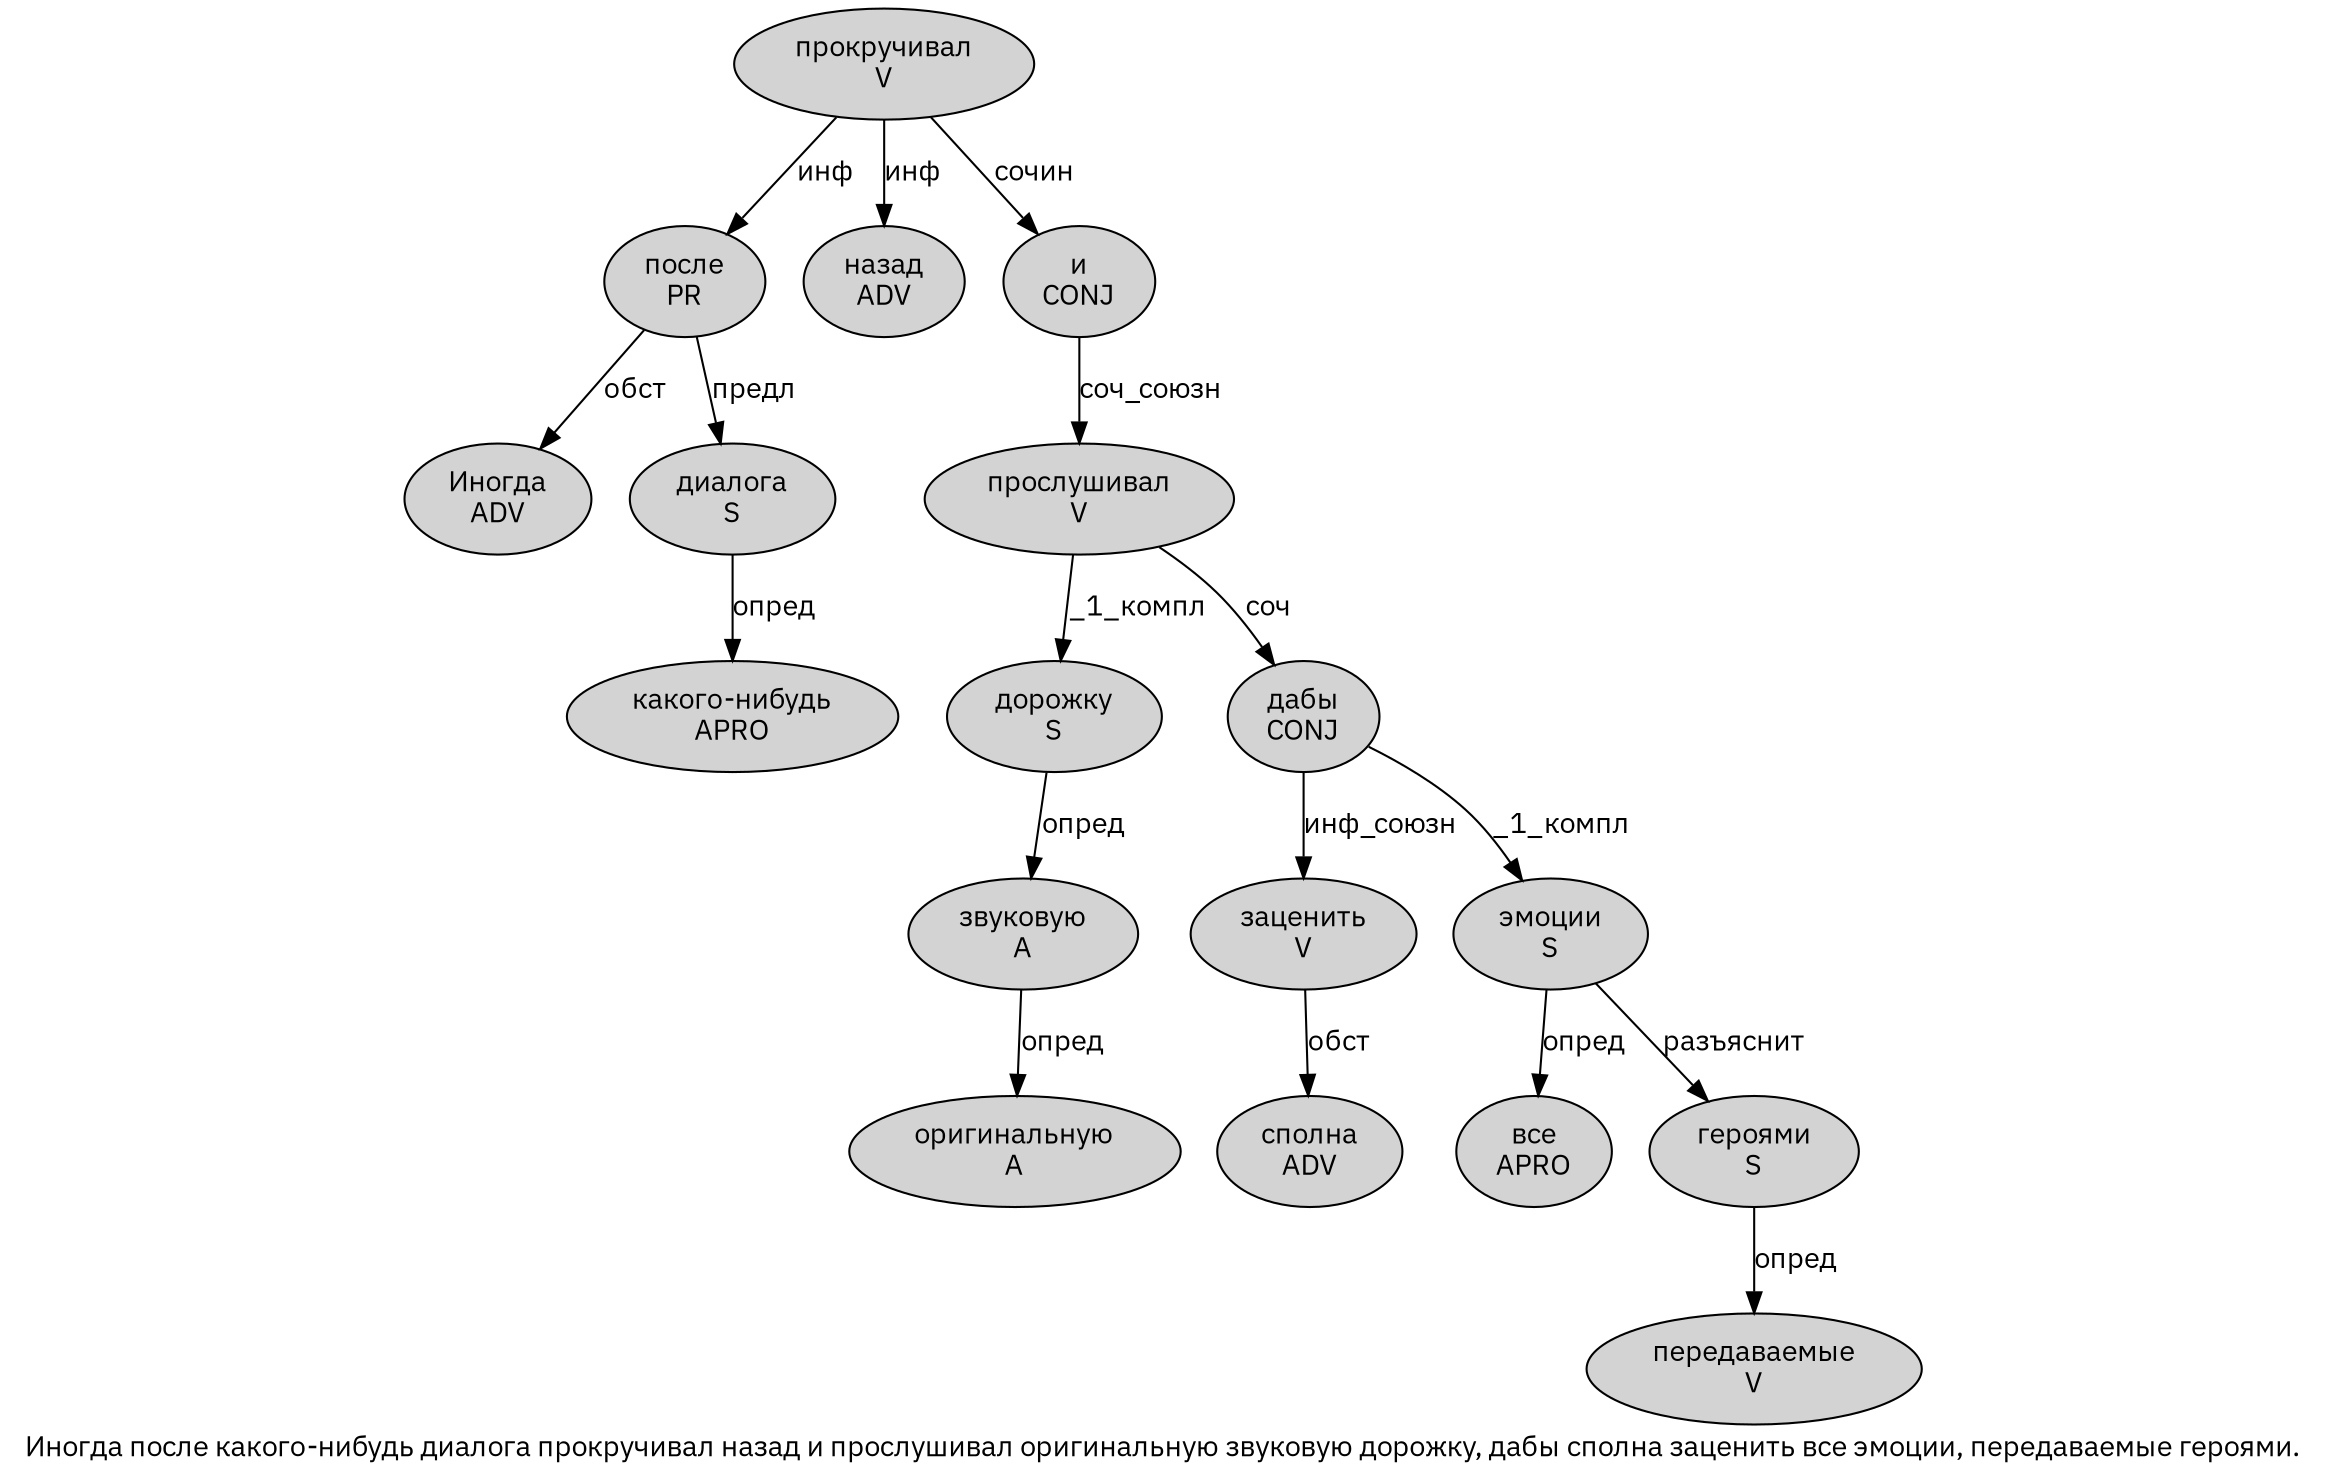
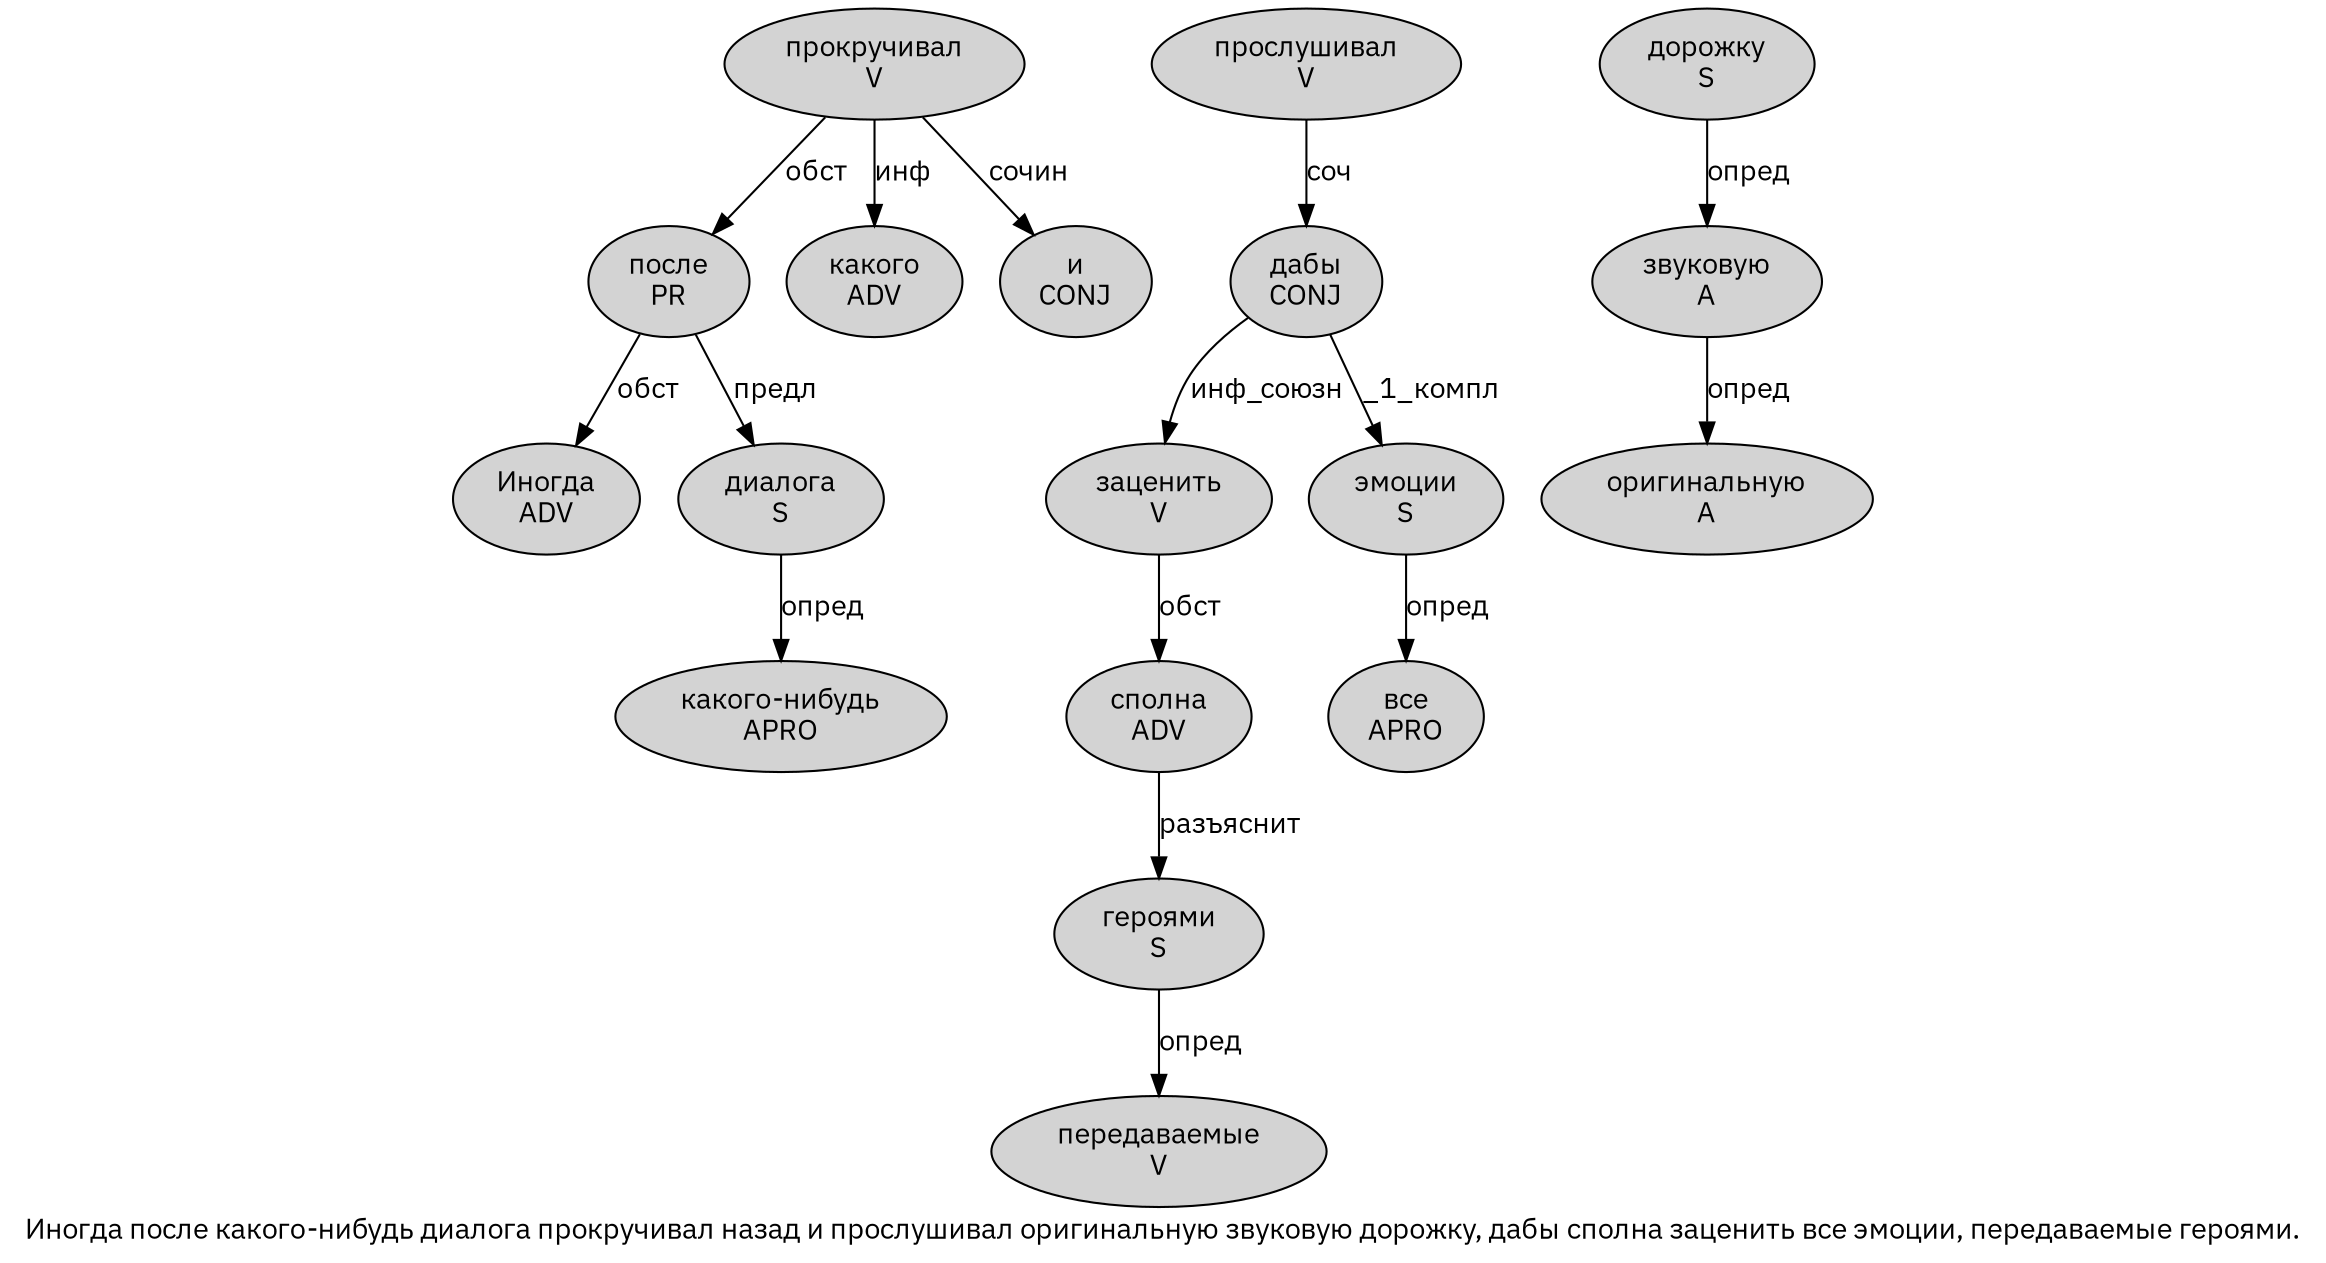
edge "прокручивал V" -> "после PR": label "инф" -> "обст"
node "назад ADV": label "назад ADV" -> "какого ADV"
edge "и CONJ" -> "прослушивал V": removed, label "соч_союзн"
edge "прослушивал V" -> "дорожку S": removed, label "_1_компл"
edge "эмоции S" -> "героями S": now "сполна ADV" -> "героями S"
